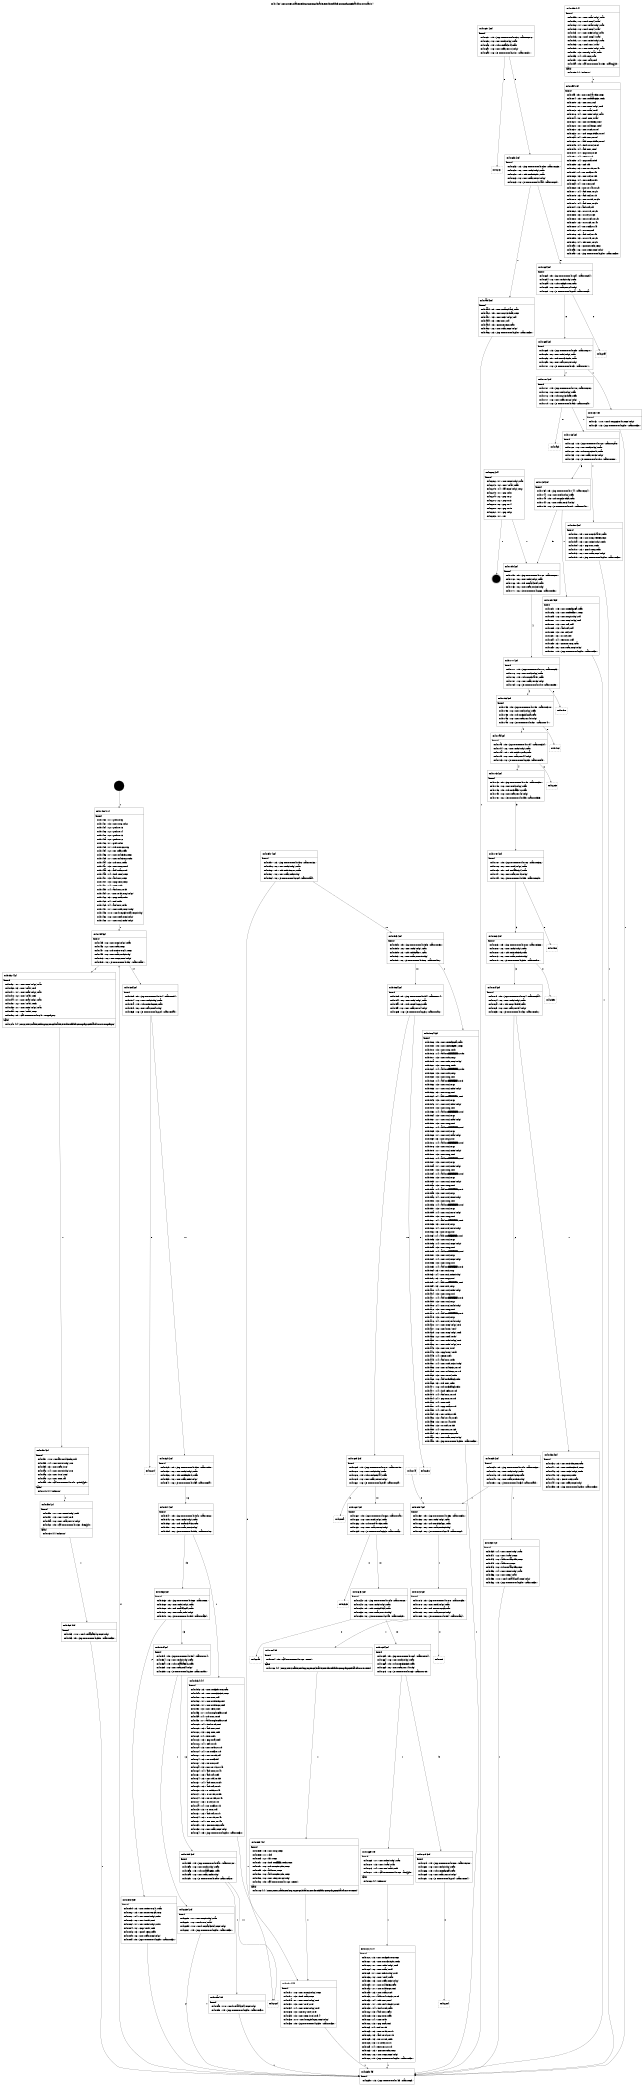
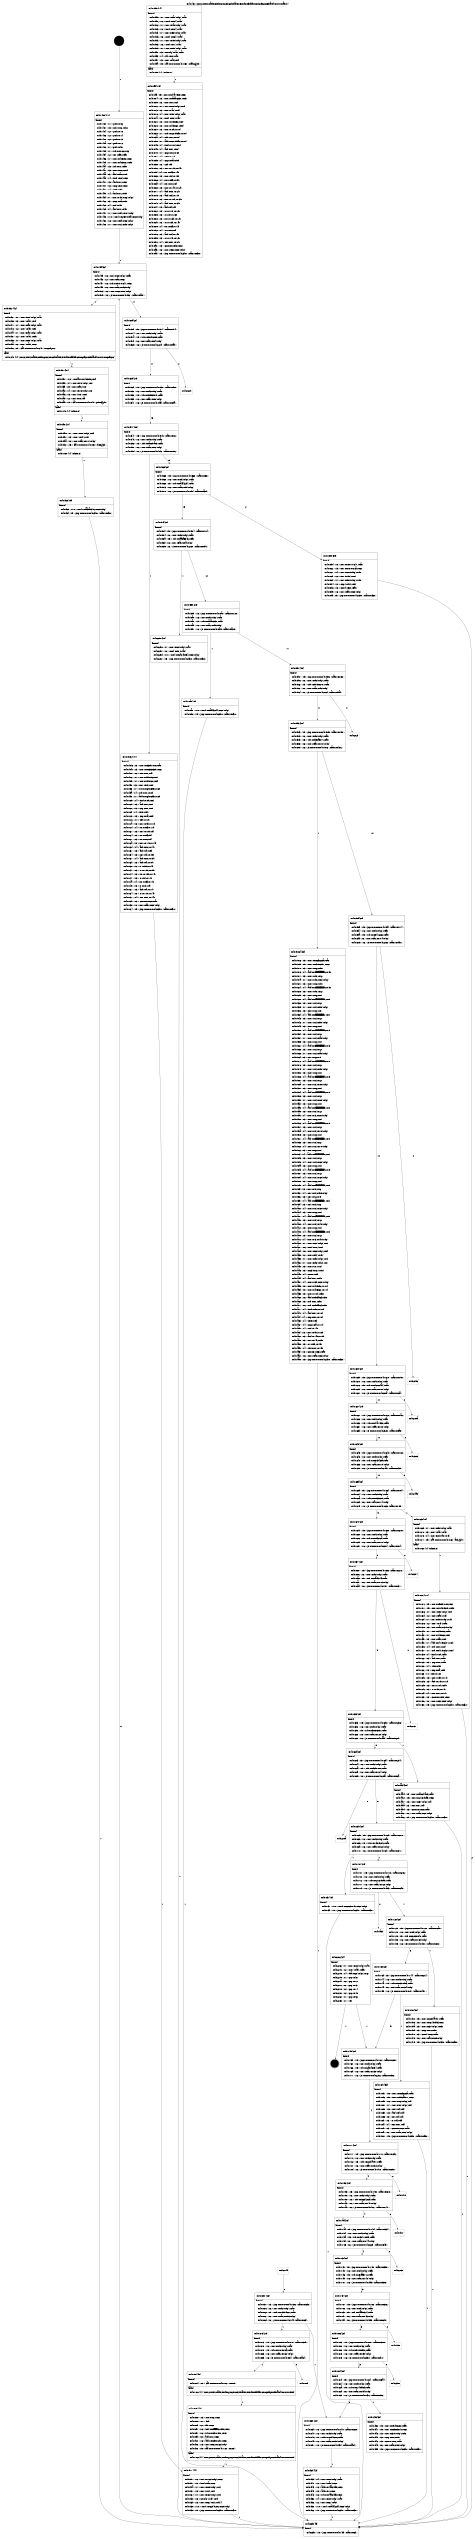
edge "0x40183b [28]" -> "0x401857 [28]": reversed
edge "0x40167b [28]" -> "0x401697 [28]": added, label "9"
edge "0x40159b [28]" -> "0x40202f": now "0x40159b [28]" -> "0x4015b7 [28]"
